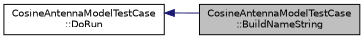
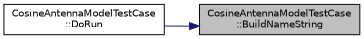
edge "CosineAntennaModelTestCase ::BuildNameString" -> "CosineAntennaModelTestCase ::DoRun": reversed
